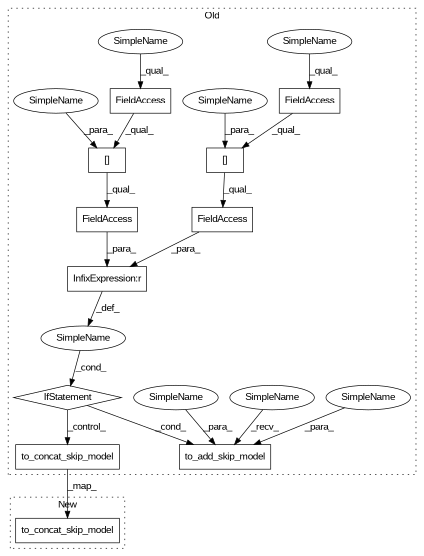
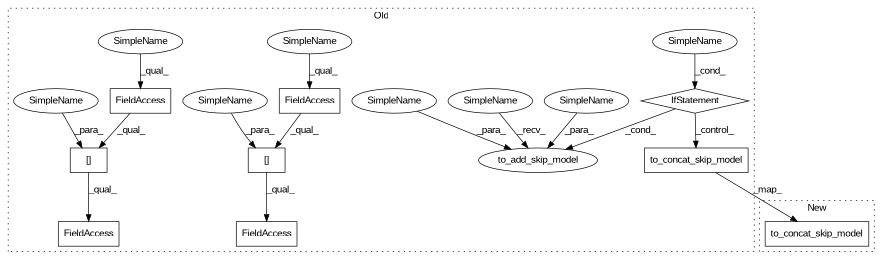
node "InfixExpression:r": removed
node "to_add_skip_model": shape box -> ellipse
